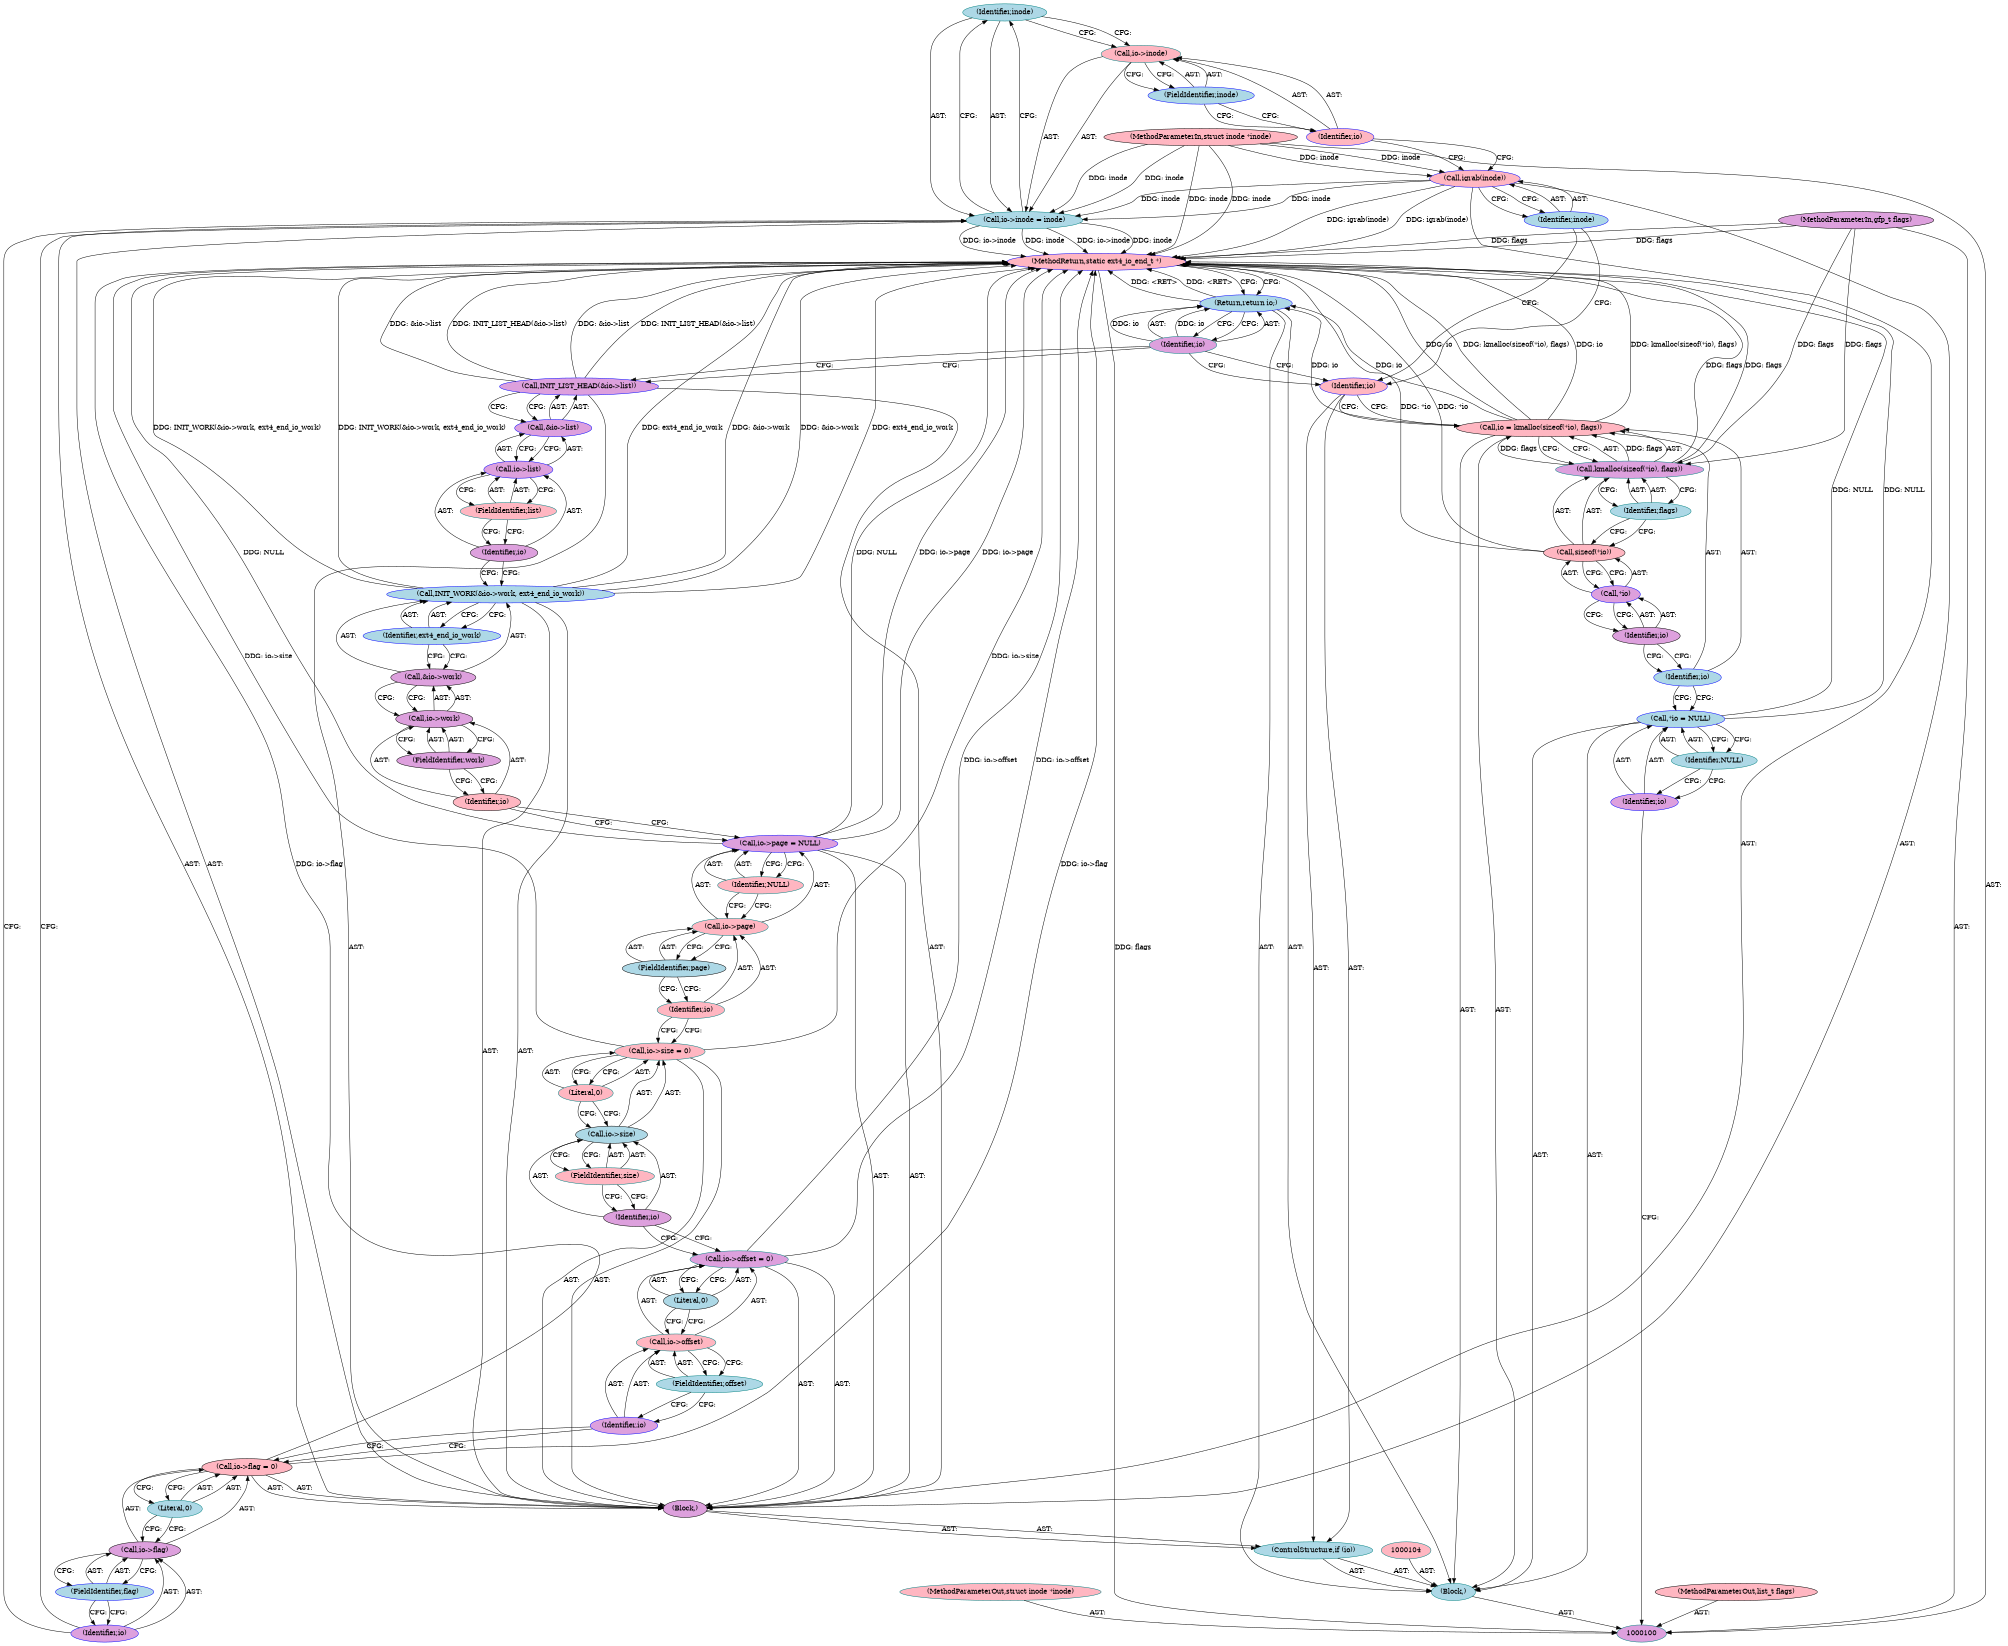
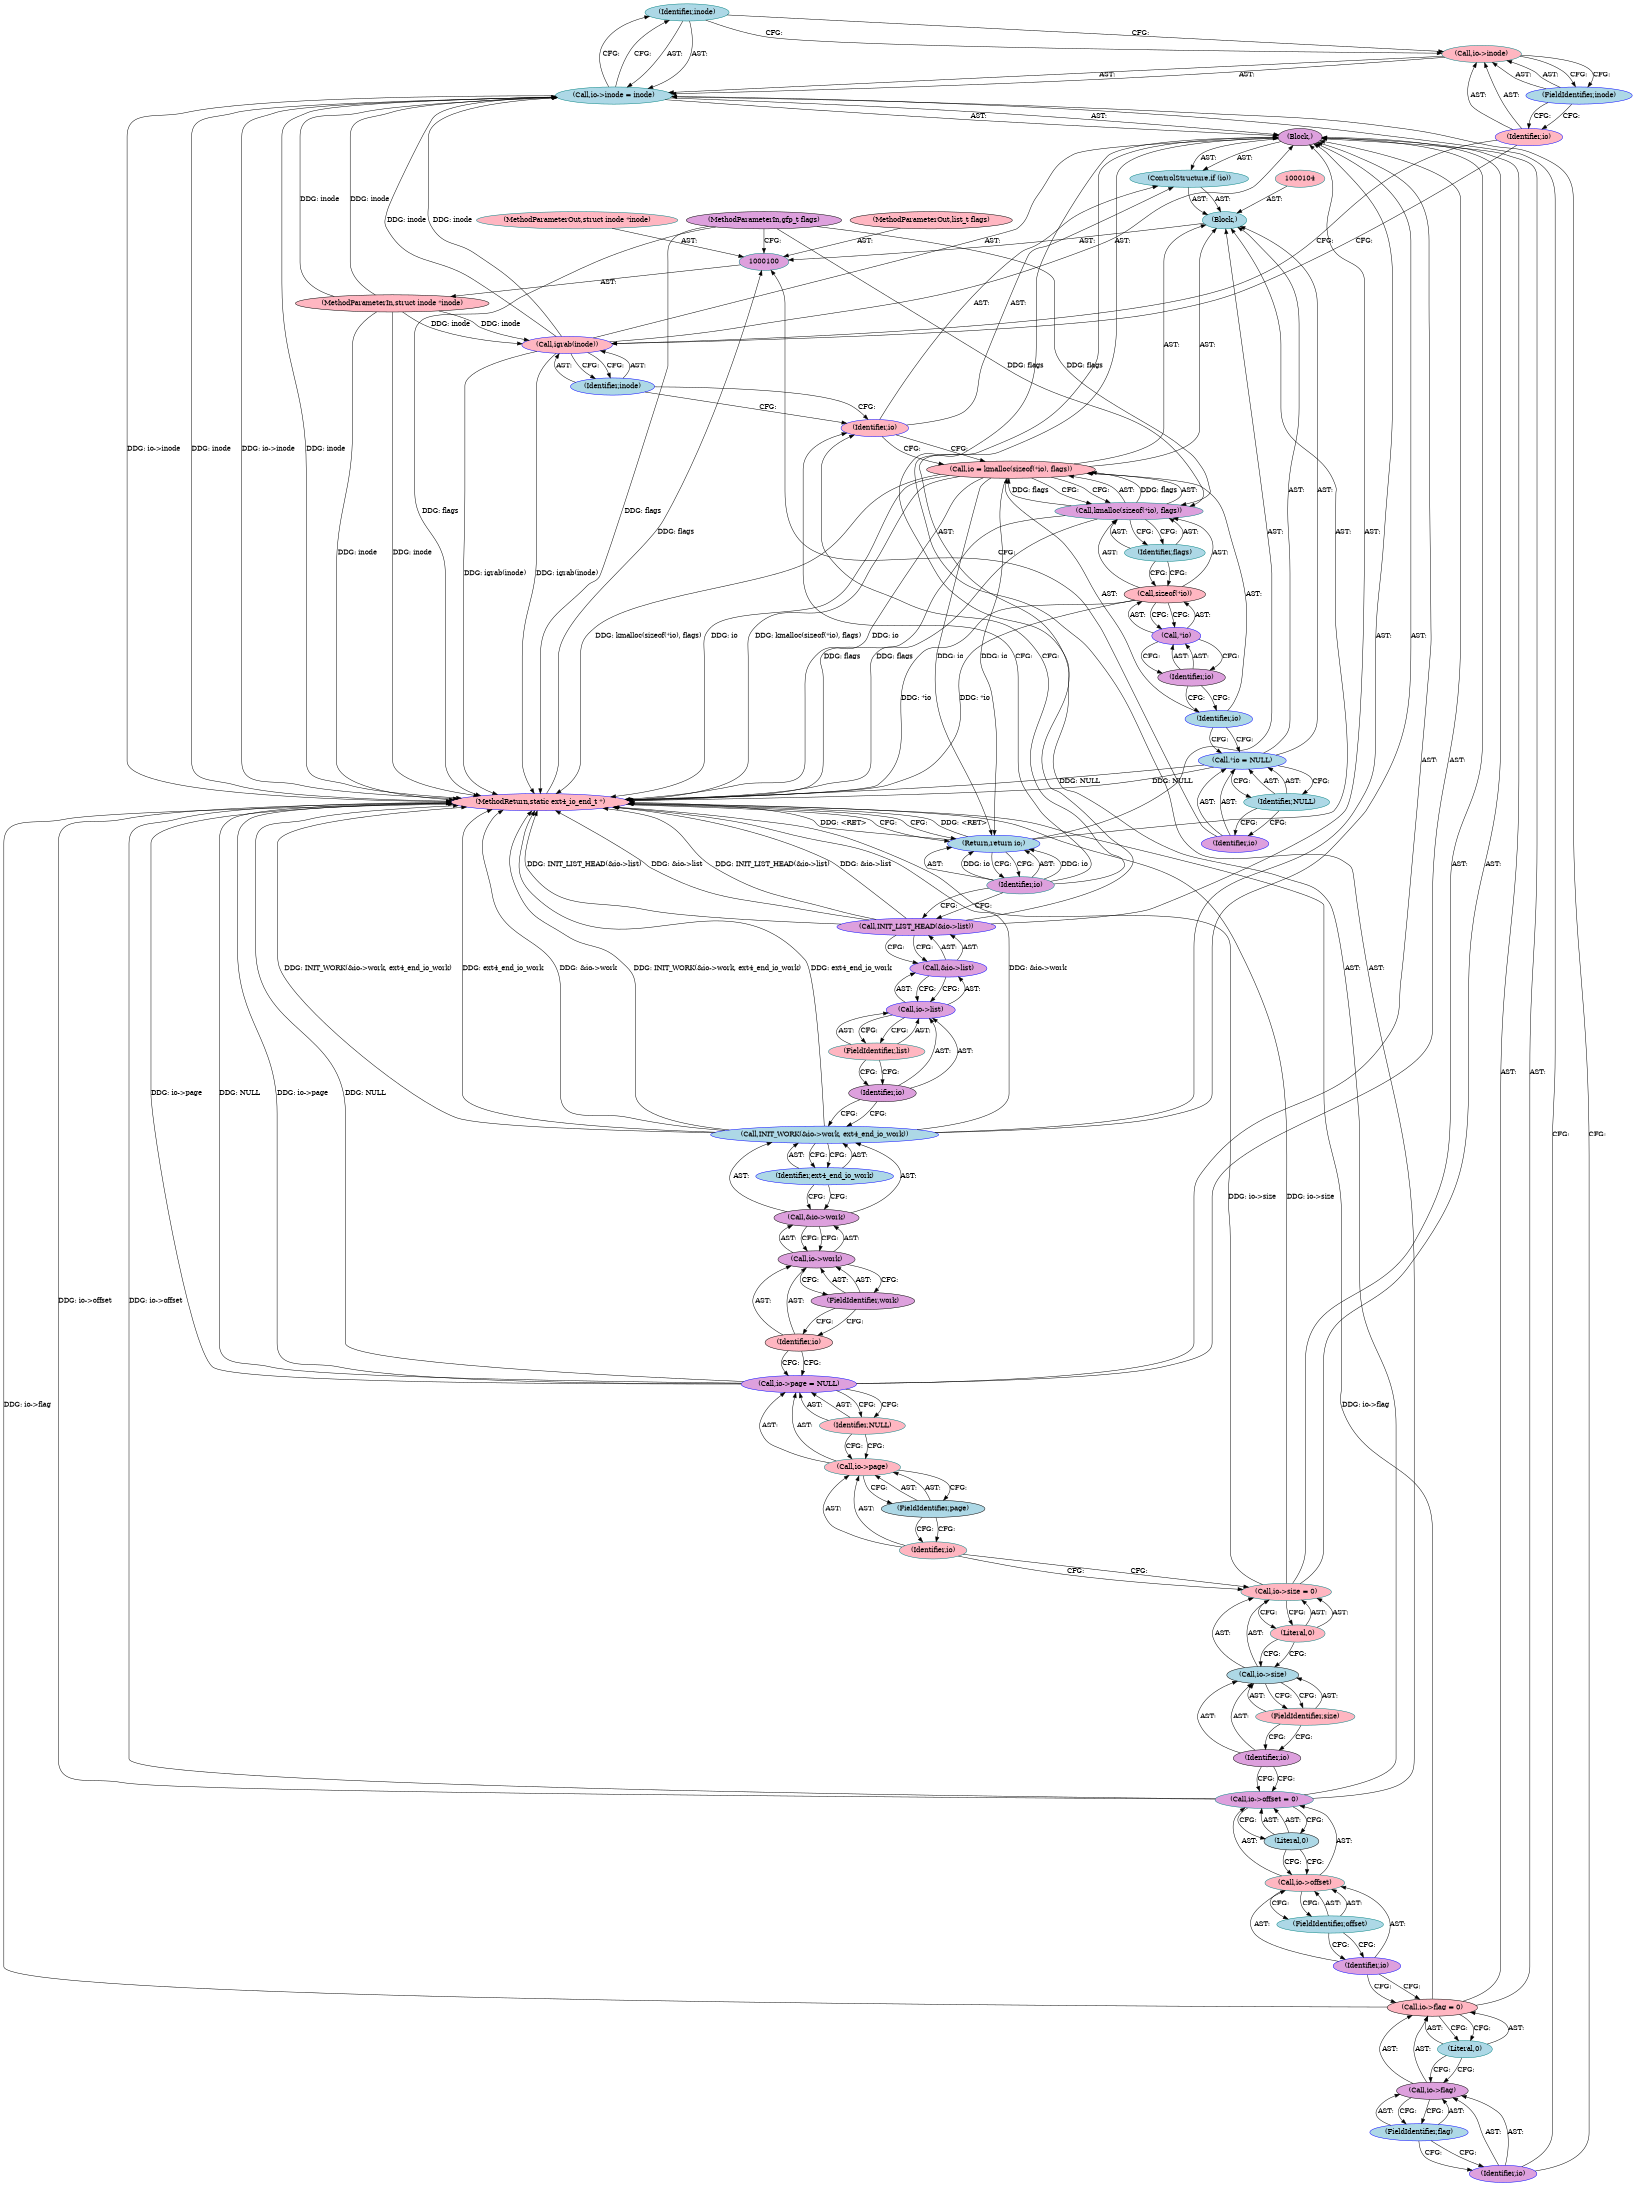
edge "(MethodParameterIn,struct inode *inode)" -> "1000100": reversed
edge "(MethodParameterIn,gfp_t flags)" -> "1000100": label "AST: " -> "CFG: "
